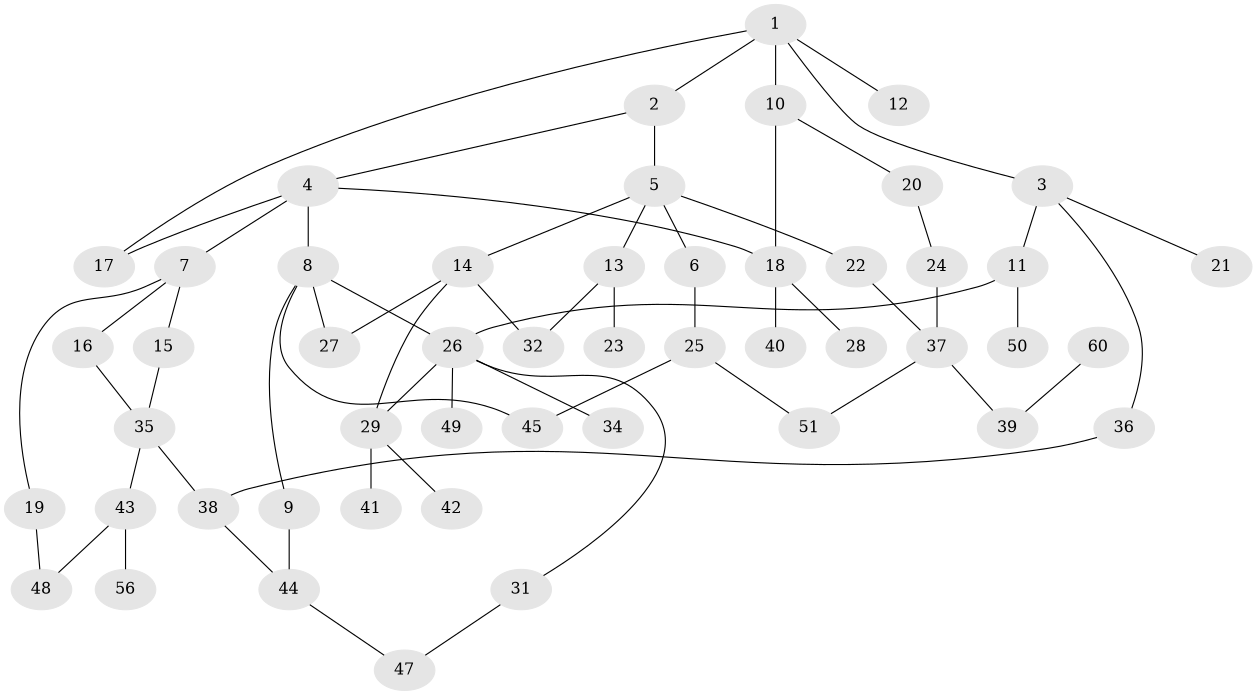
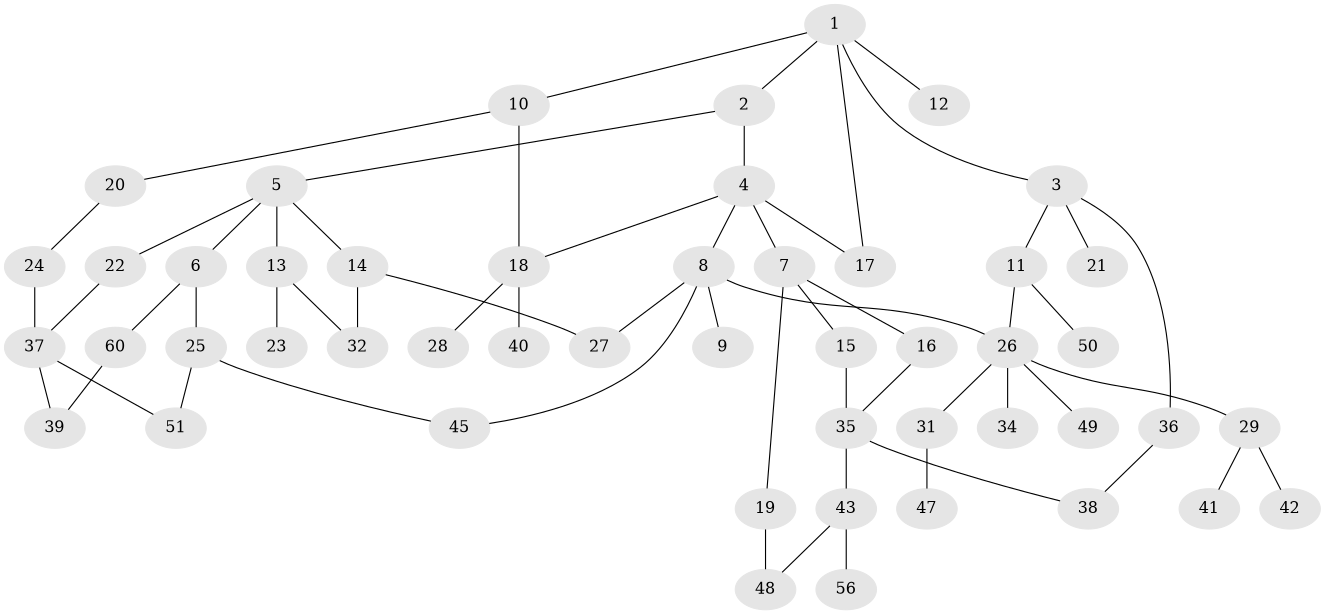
edge "6" -- "60": added
edge "14" -- "29": removed
node "44": removed
